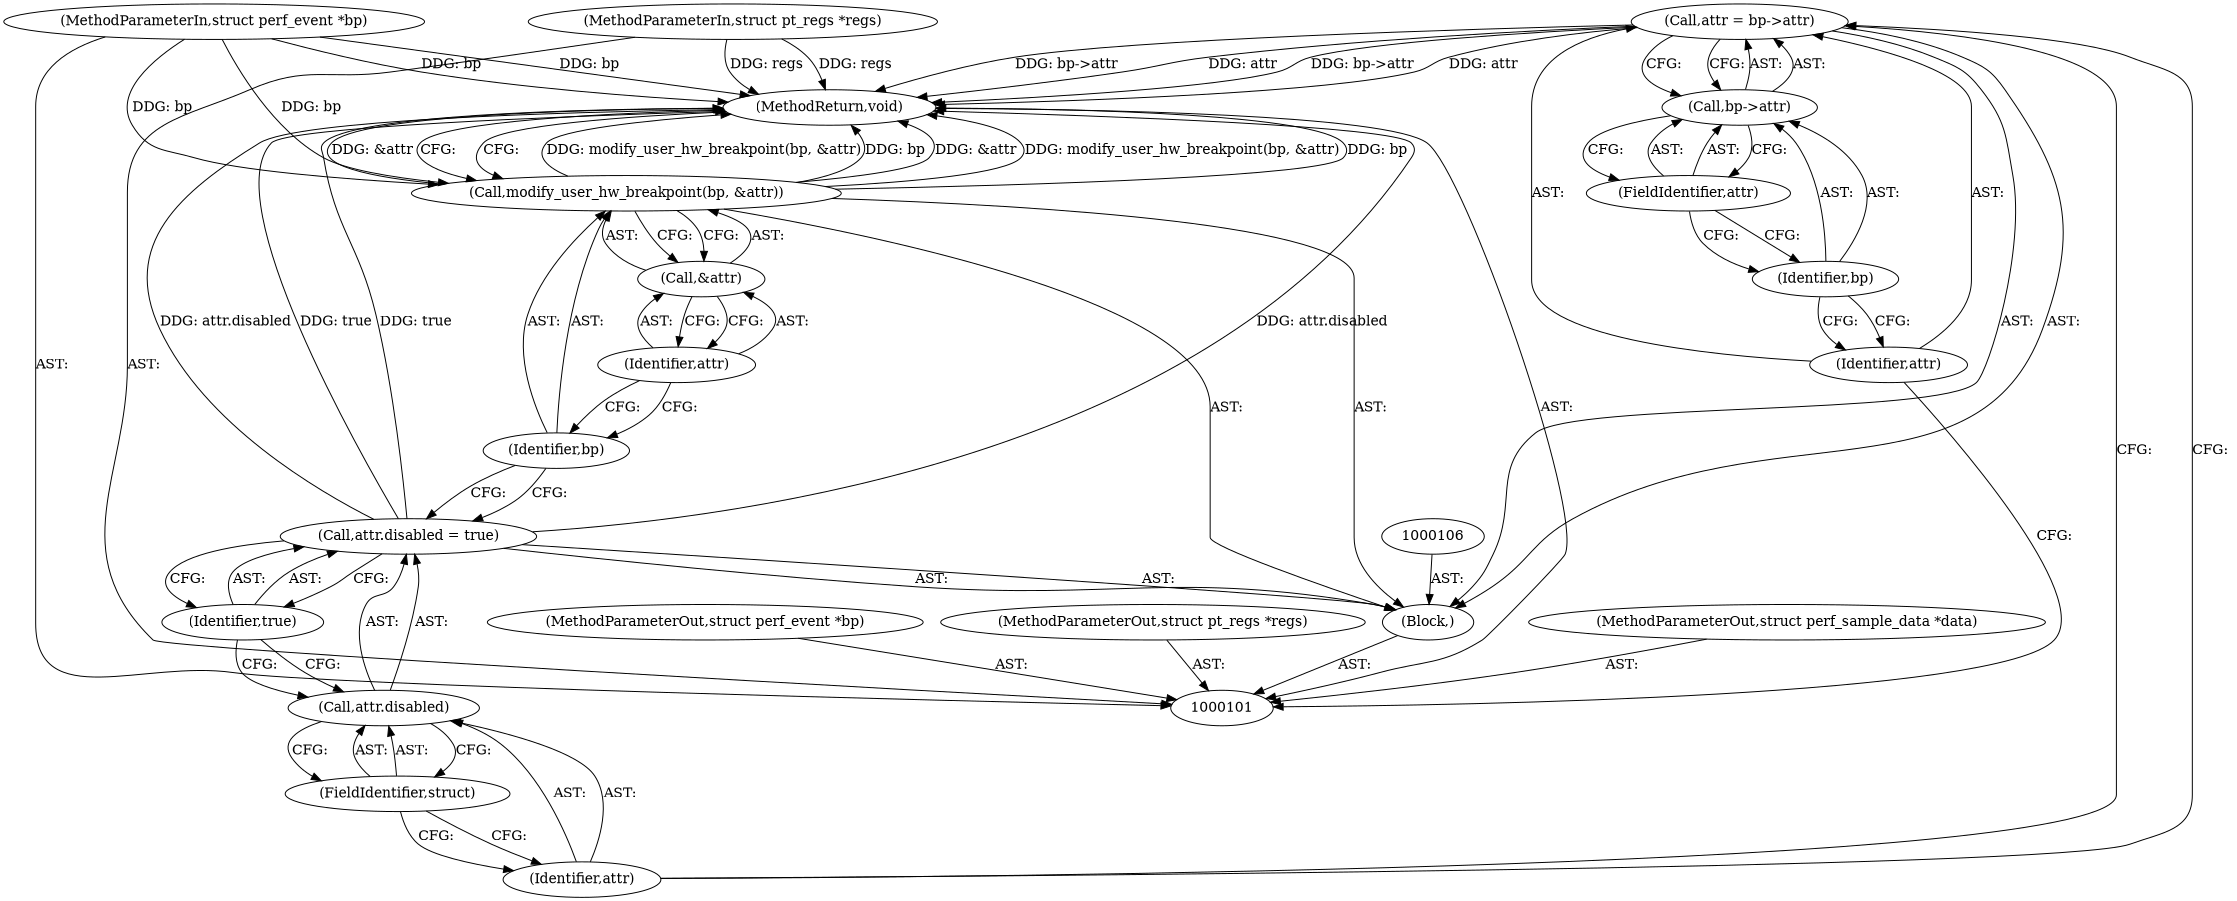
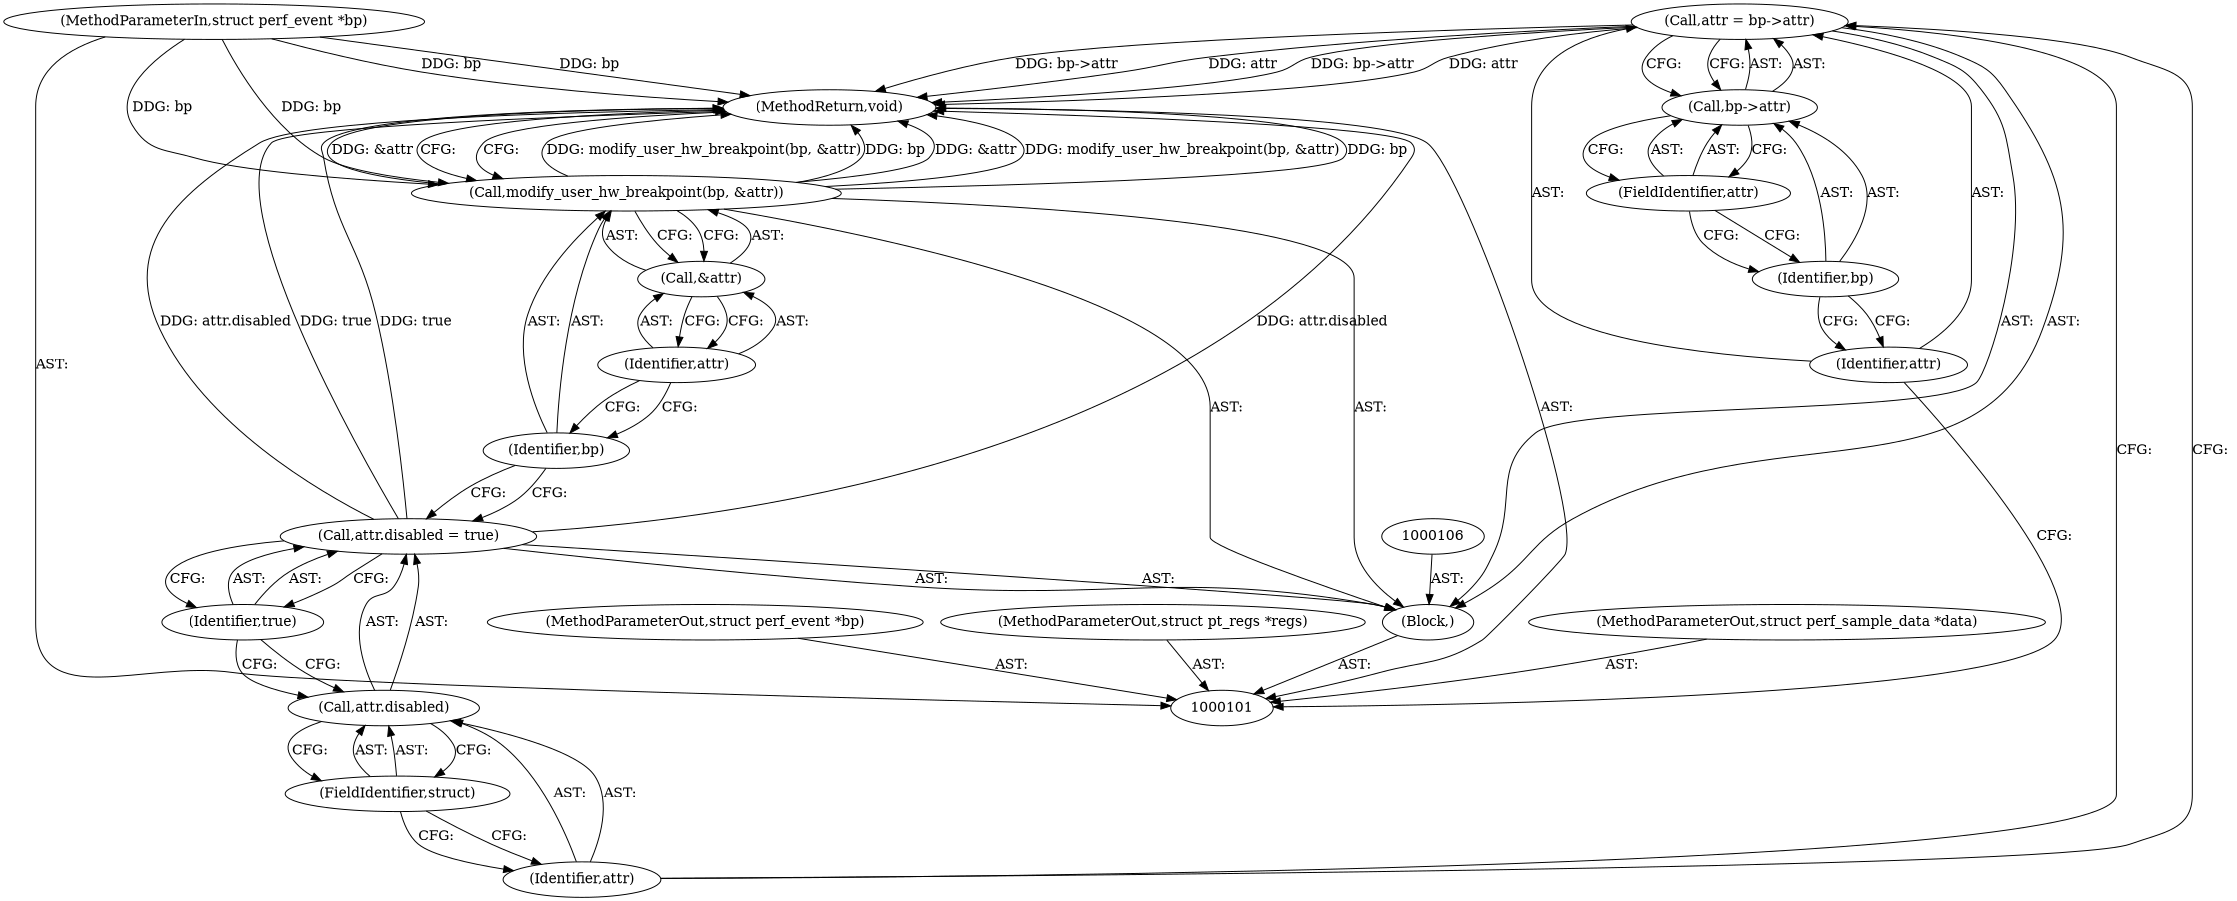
node "(MethodParameterIn,struct pt_regs *regs)": removed
